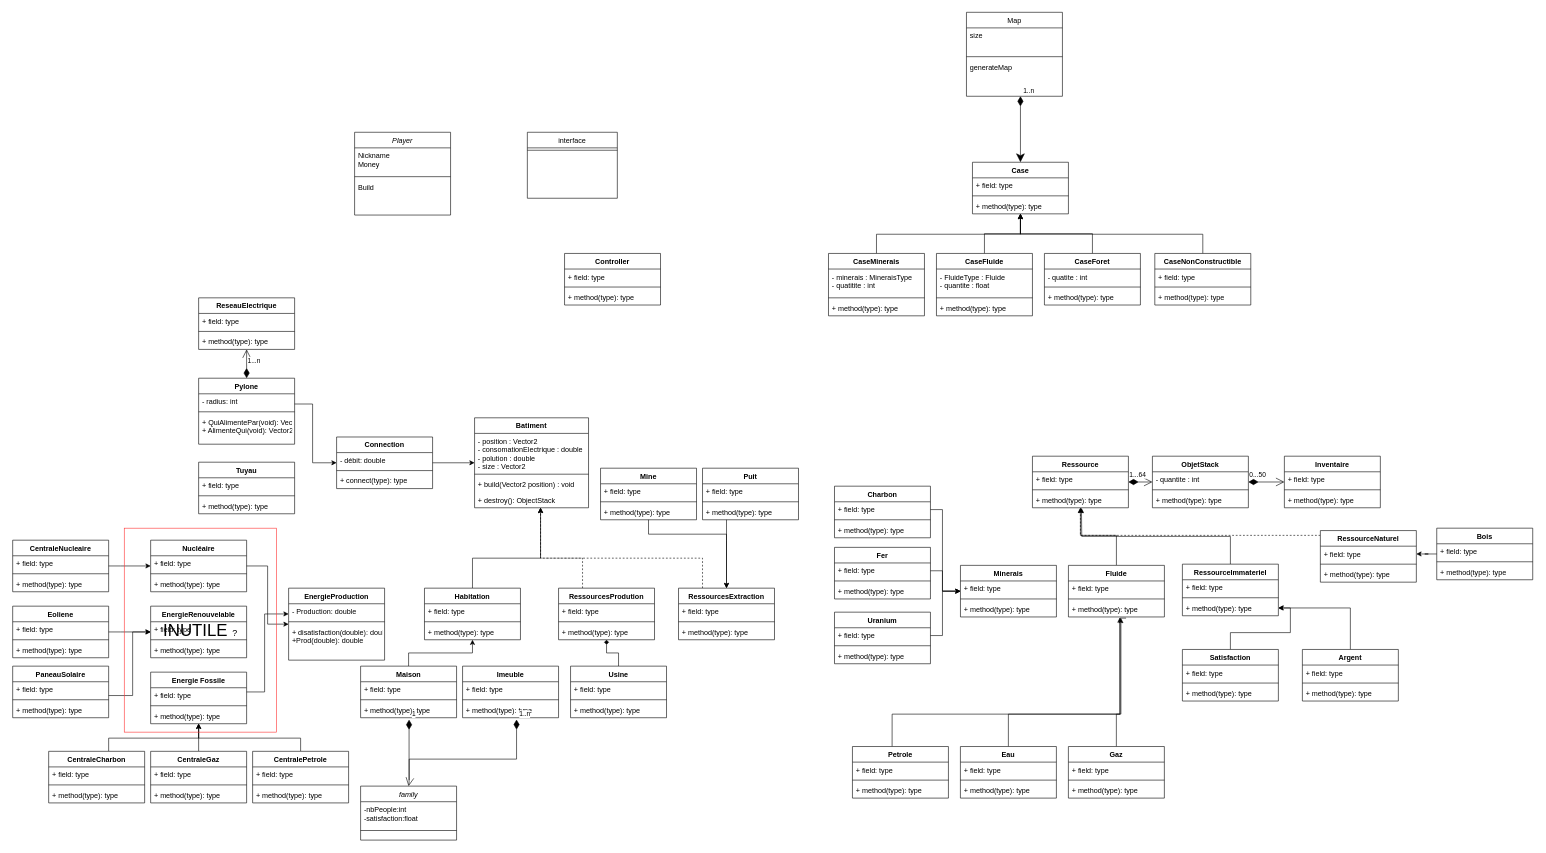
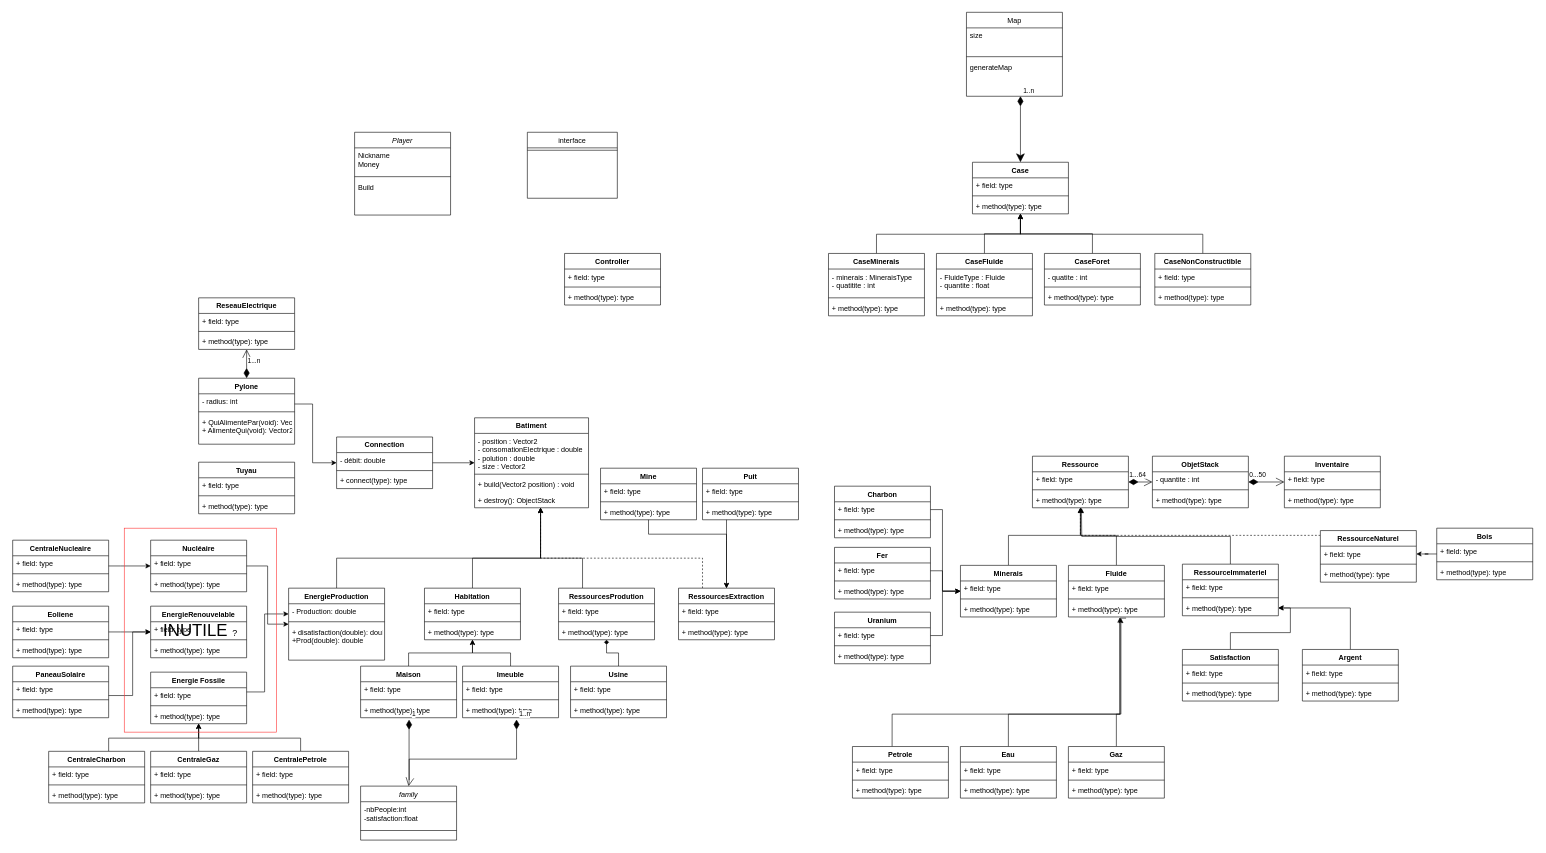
edge "Minerais" -> "Ressource": added
edge "EnergieProduction" -> "Batiment": added
edge "RessourcesProdution" -> "Batiment": style dashed -> solid
edge "Imeuble" -> "Habitation": added
